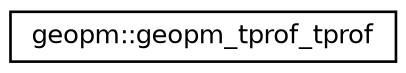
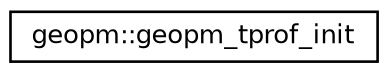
node "geopm::geopm_tprof_tprof": label "geopm::geopm_tprof_tprof" -> "geopm::geopm_tprof_init"
